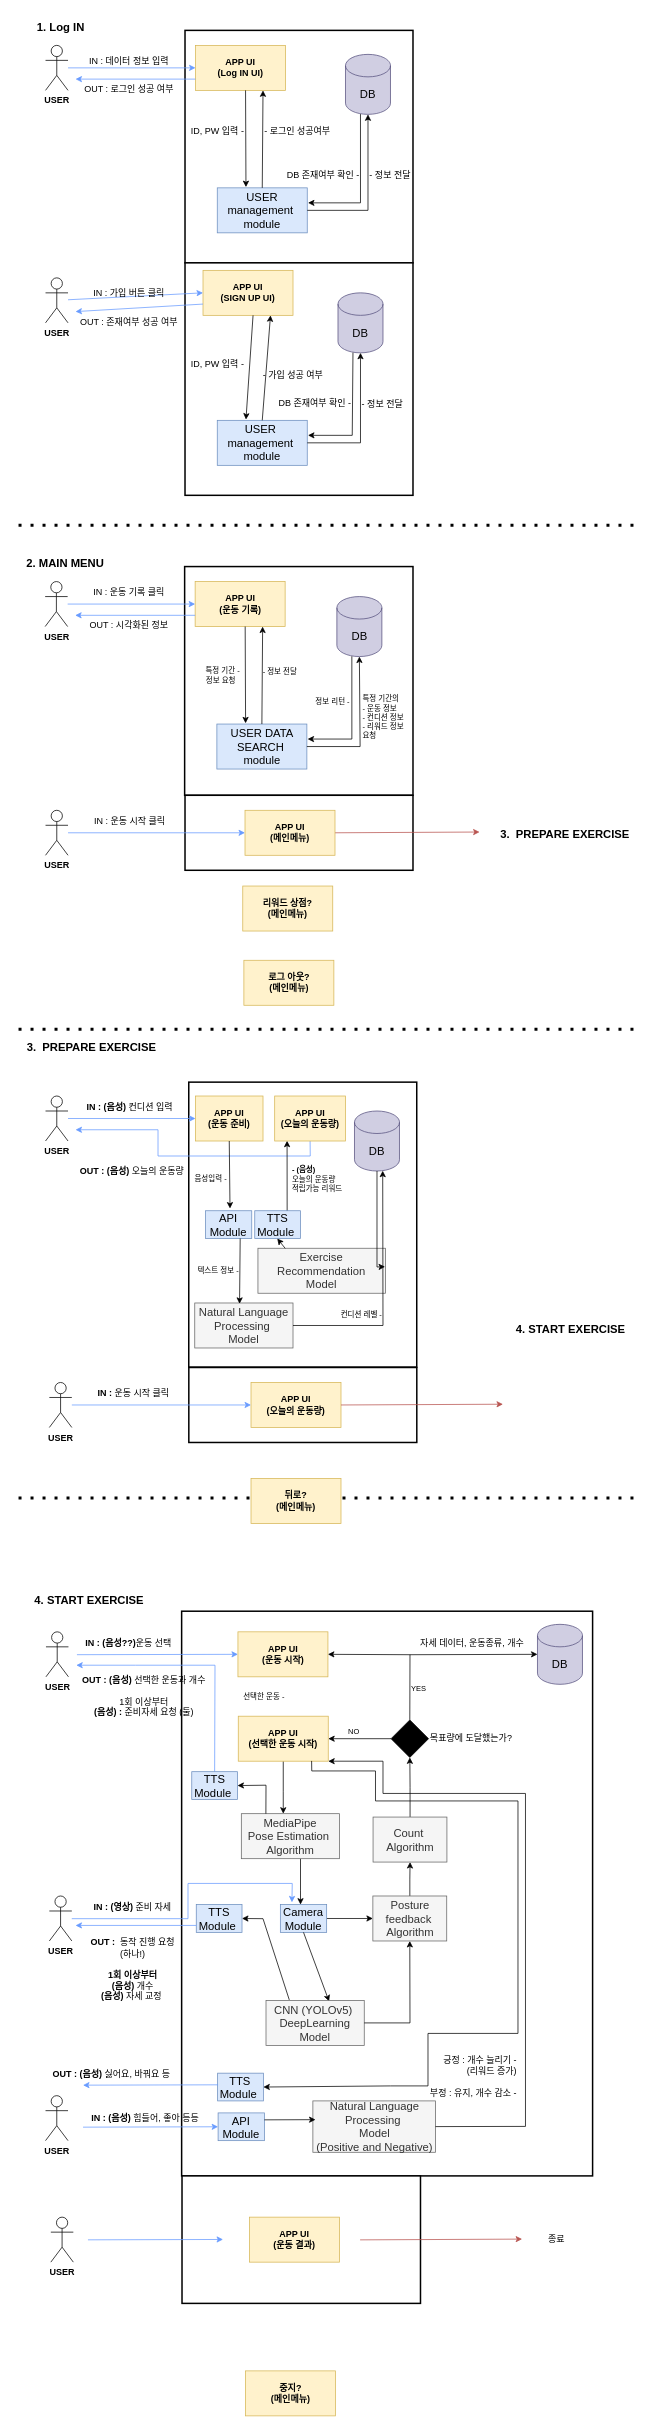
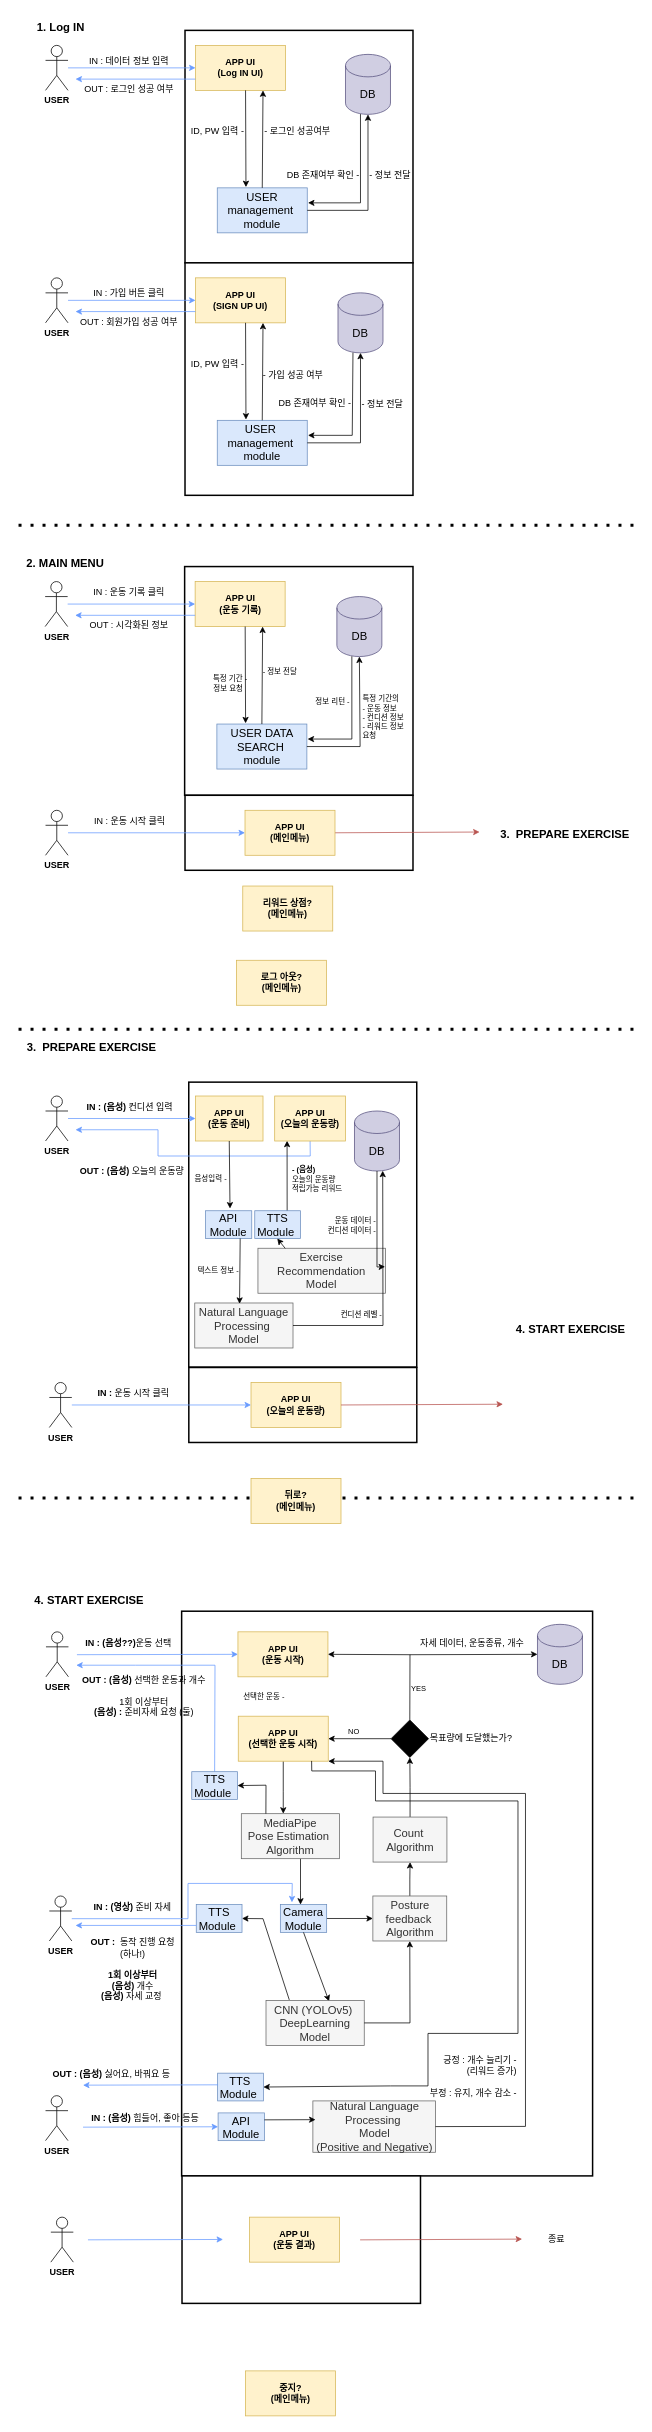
node "APP UI (SIGN UP UI)": moved (248, 293) -> (240, 300)
node "OUT : 존재여부 성공 여부": label "OUT : 존재여부 성공 여부" -> "OUT : 회원가입 성공 여부"
node "특정 기간 - 정보 요청": moved (222, 675) -> (230, 683)
node "로그 아웃? (메인메뉴)": moved (289, 983) -> (281, 983)
node "운동 데이터 - 컨디션 데이터 -": added
